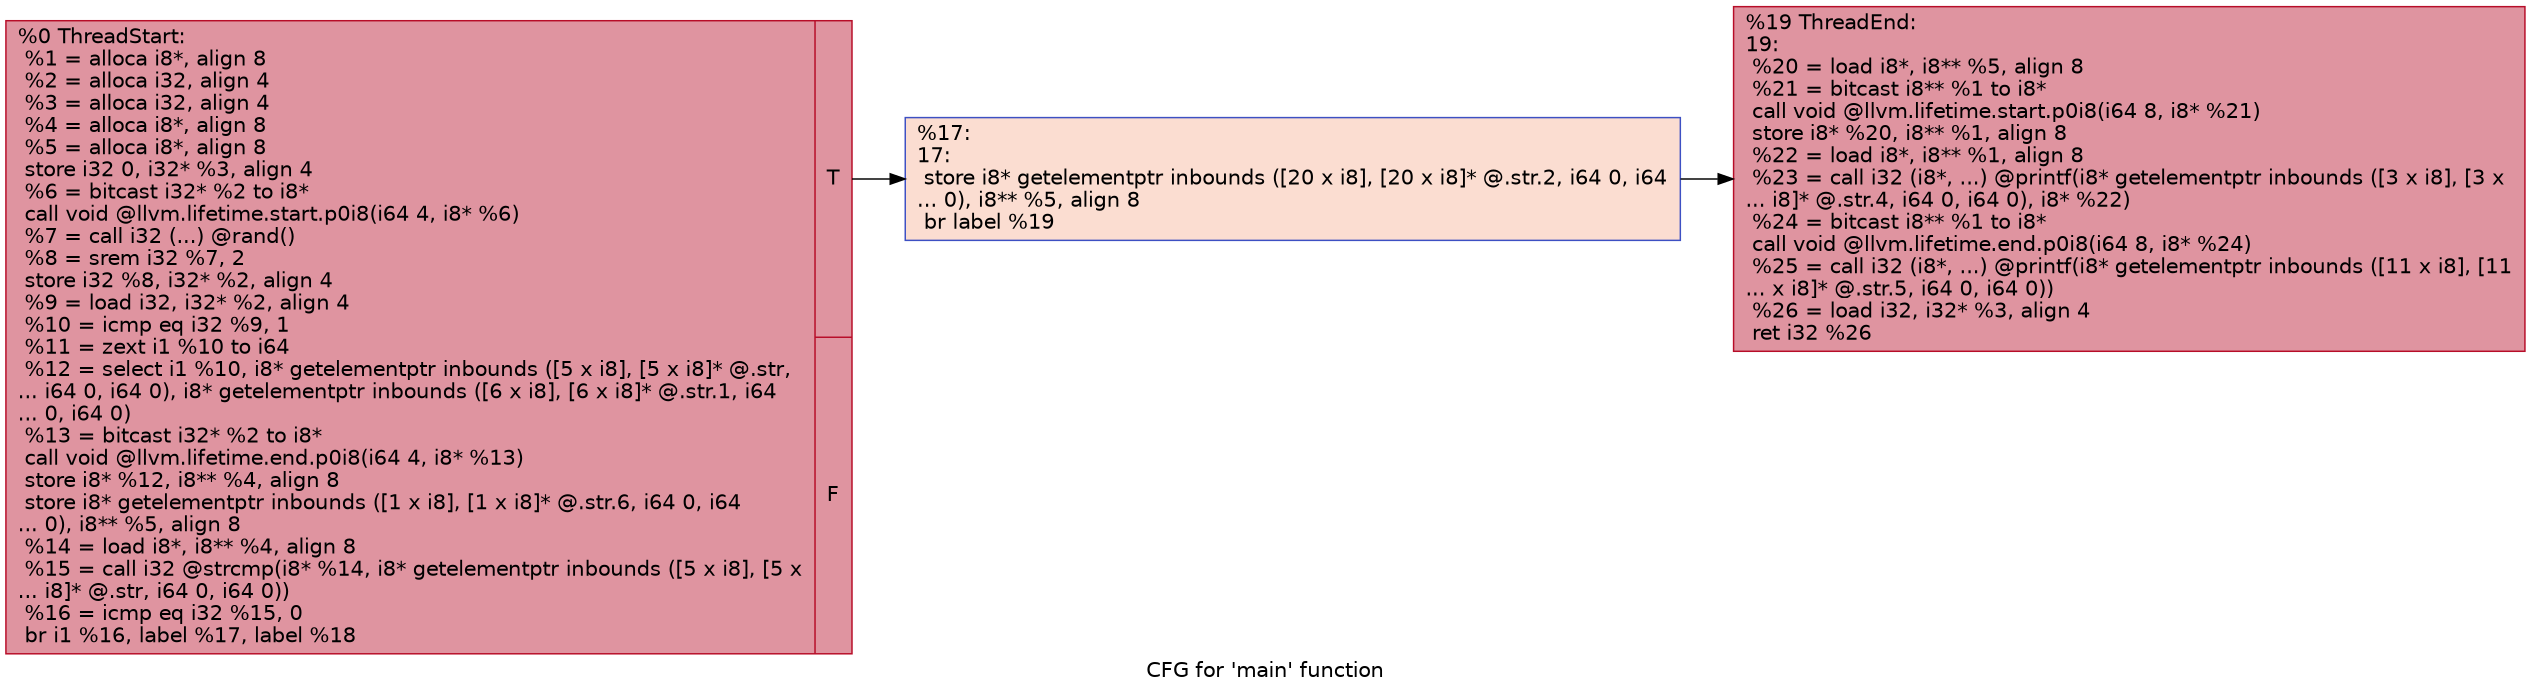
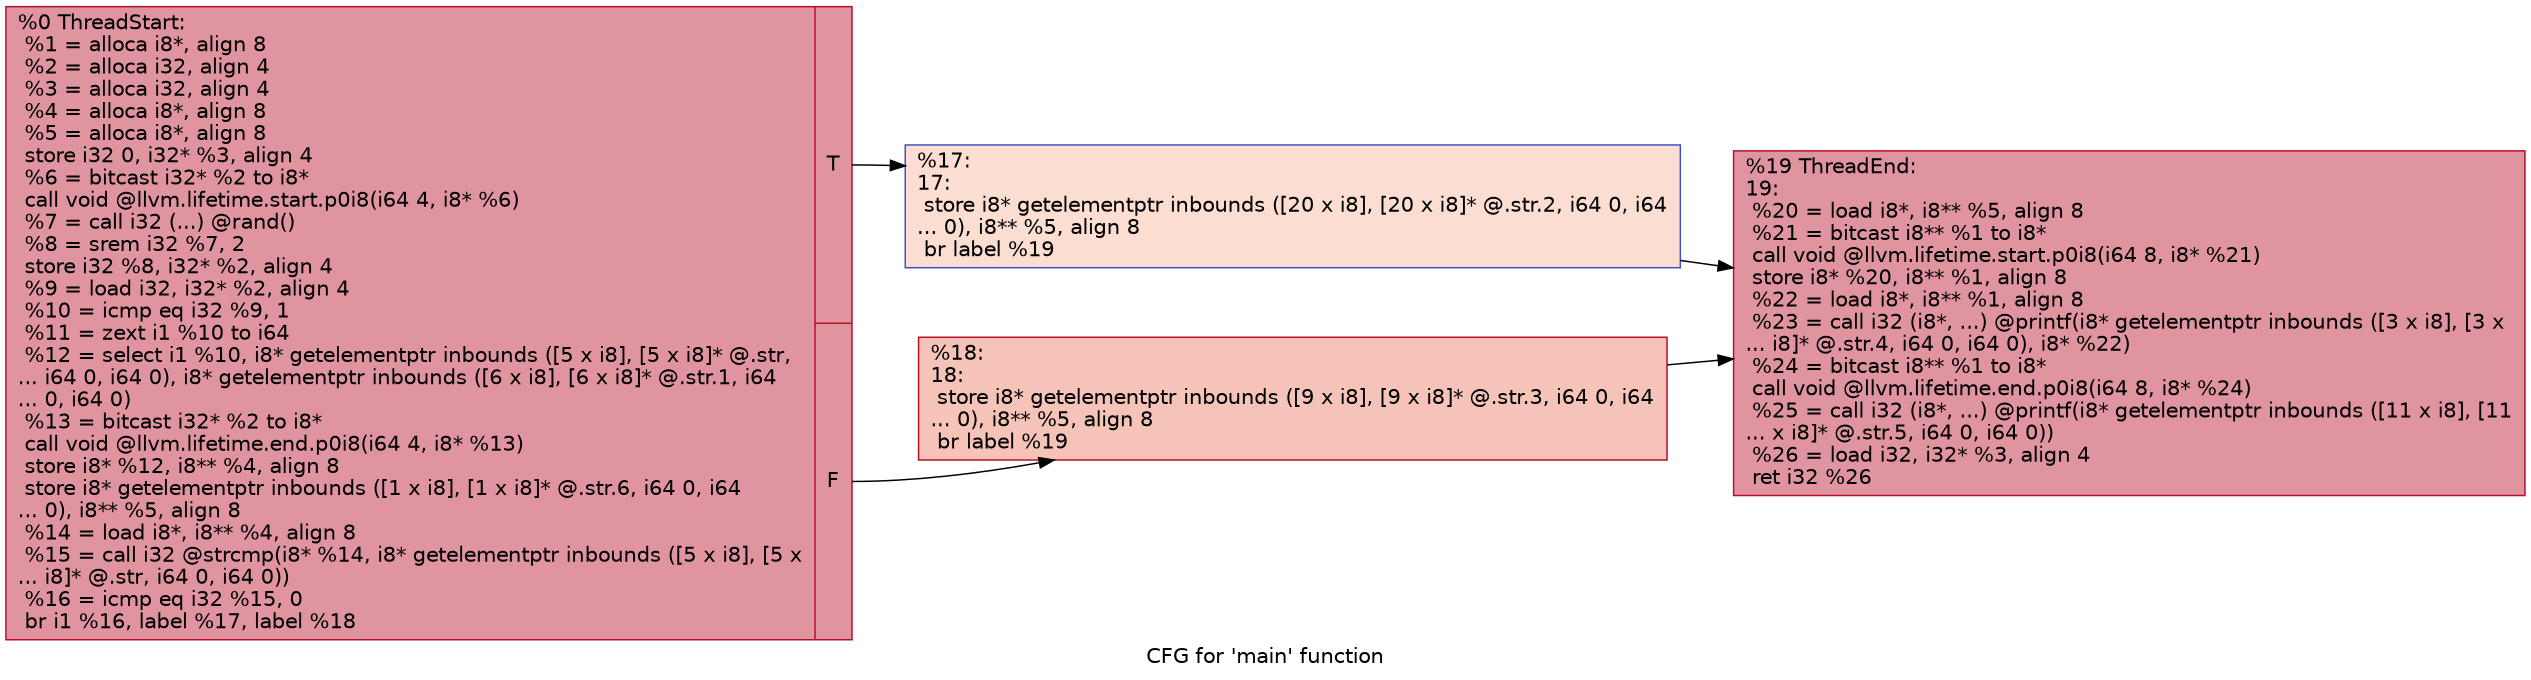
node "%18:": added
